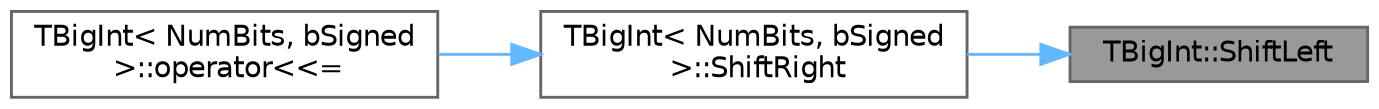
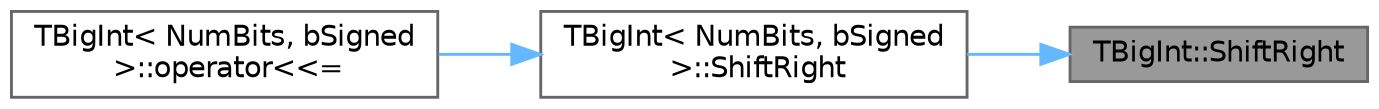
node "TBigInt::ShiftLeft": label "TBigInt::ShiftLeft" -> "TBigInt::ShiftRight"
